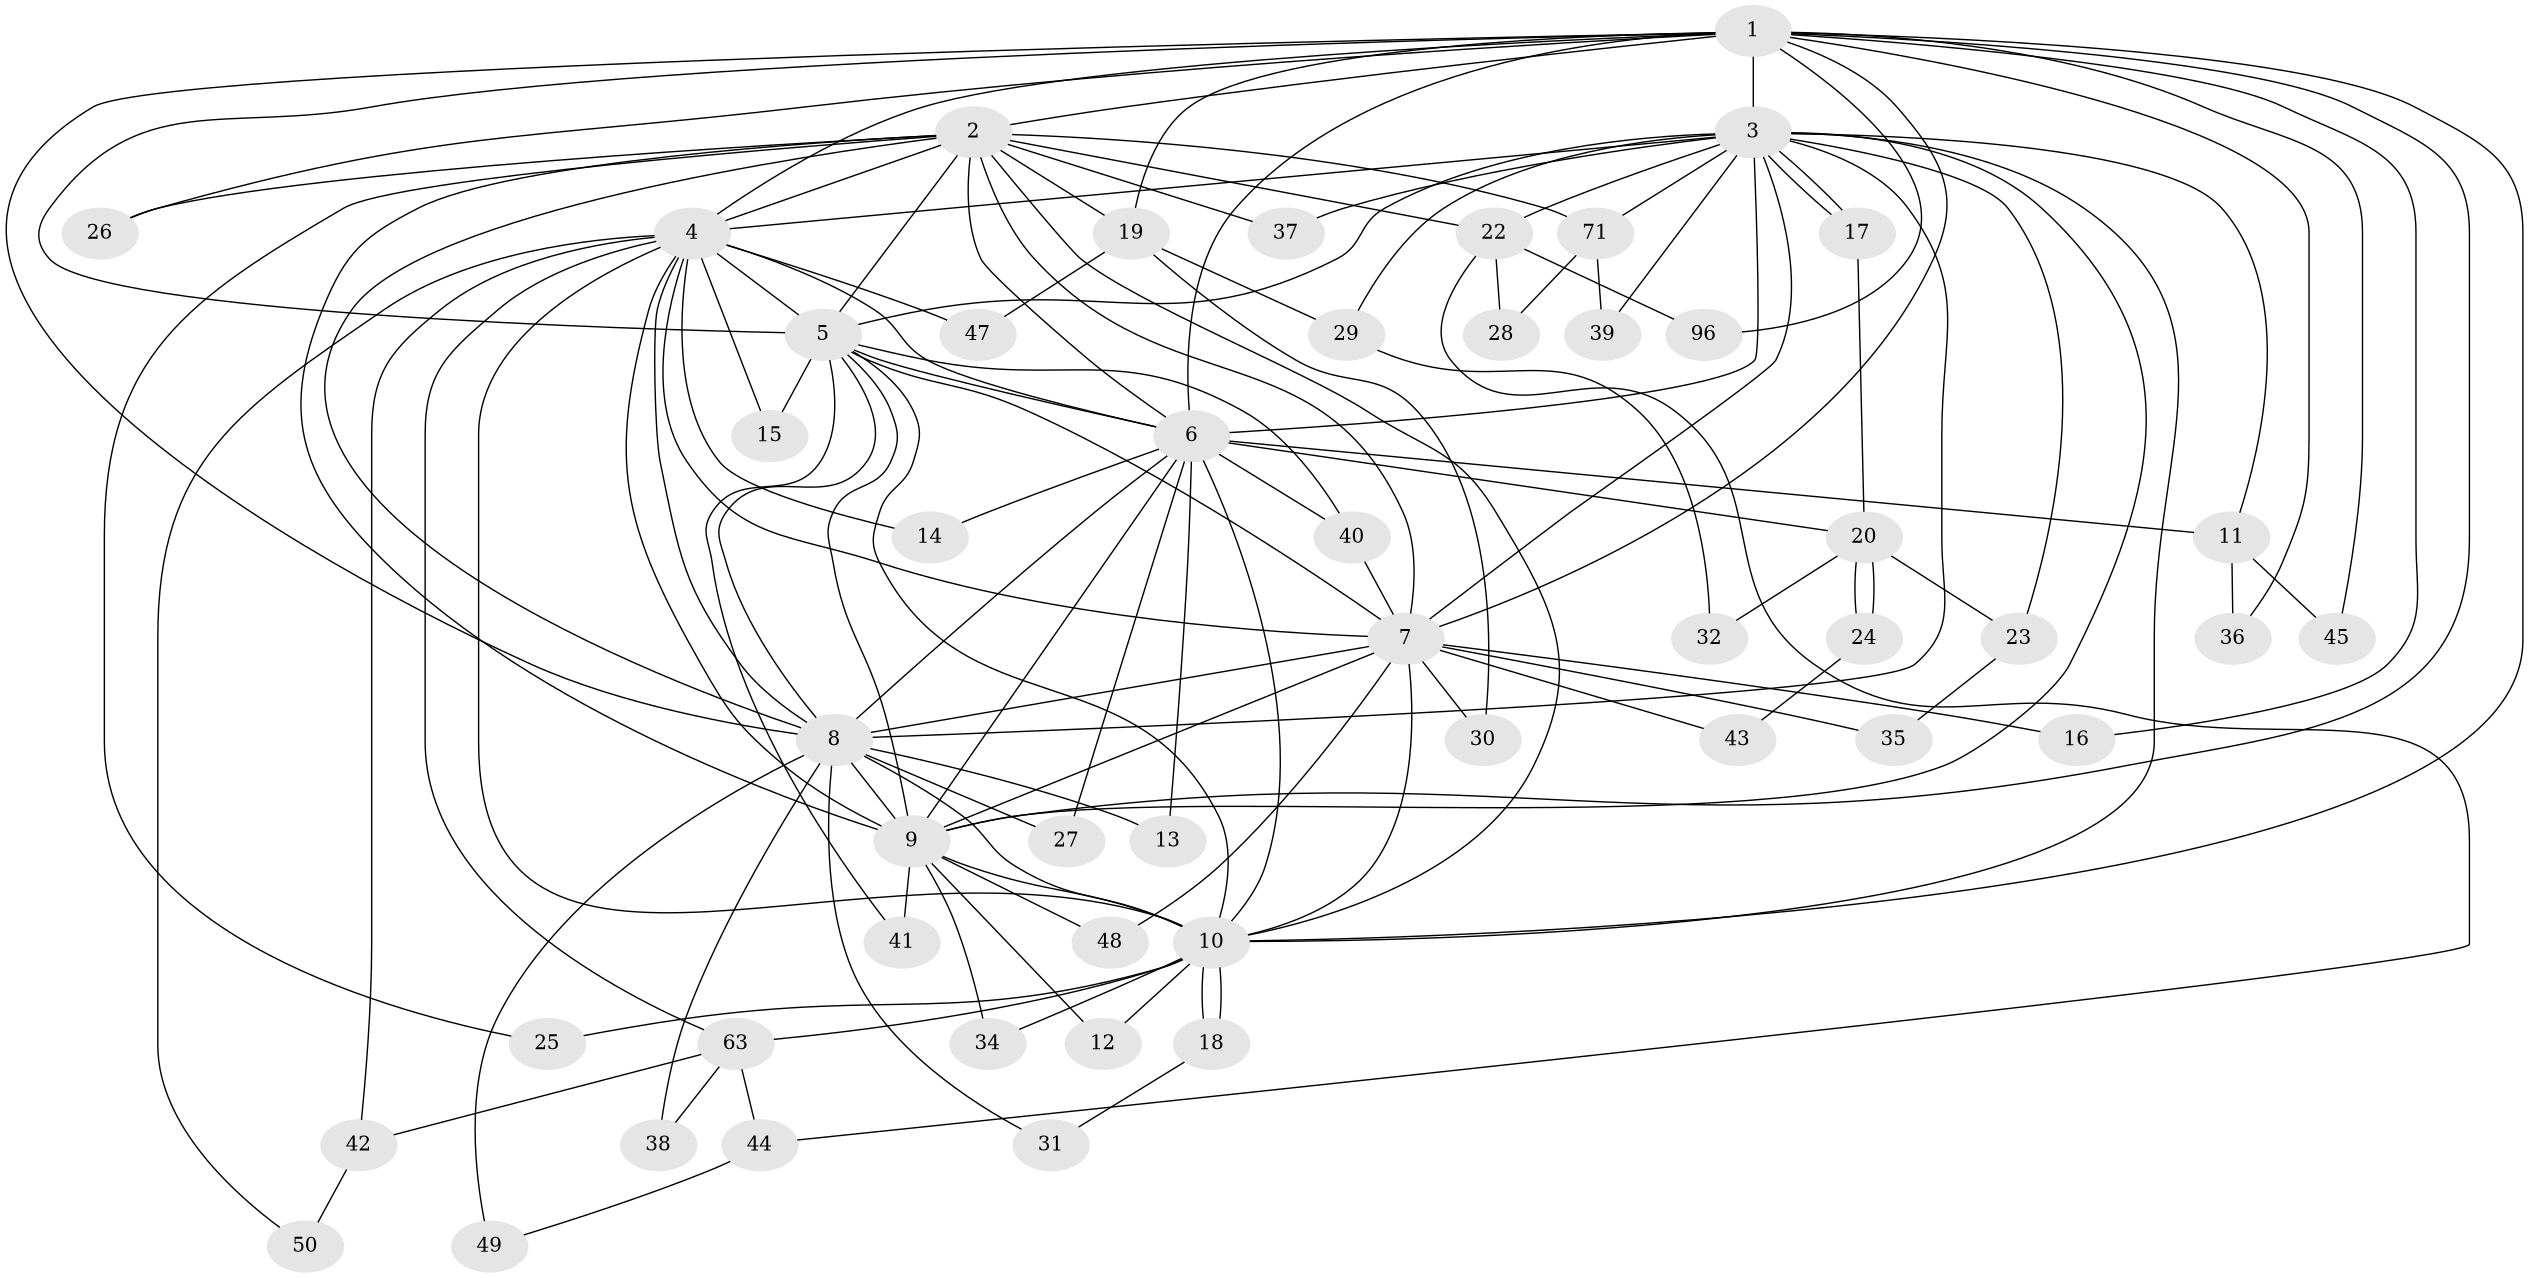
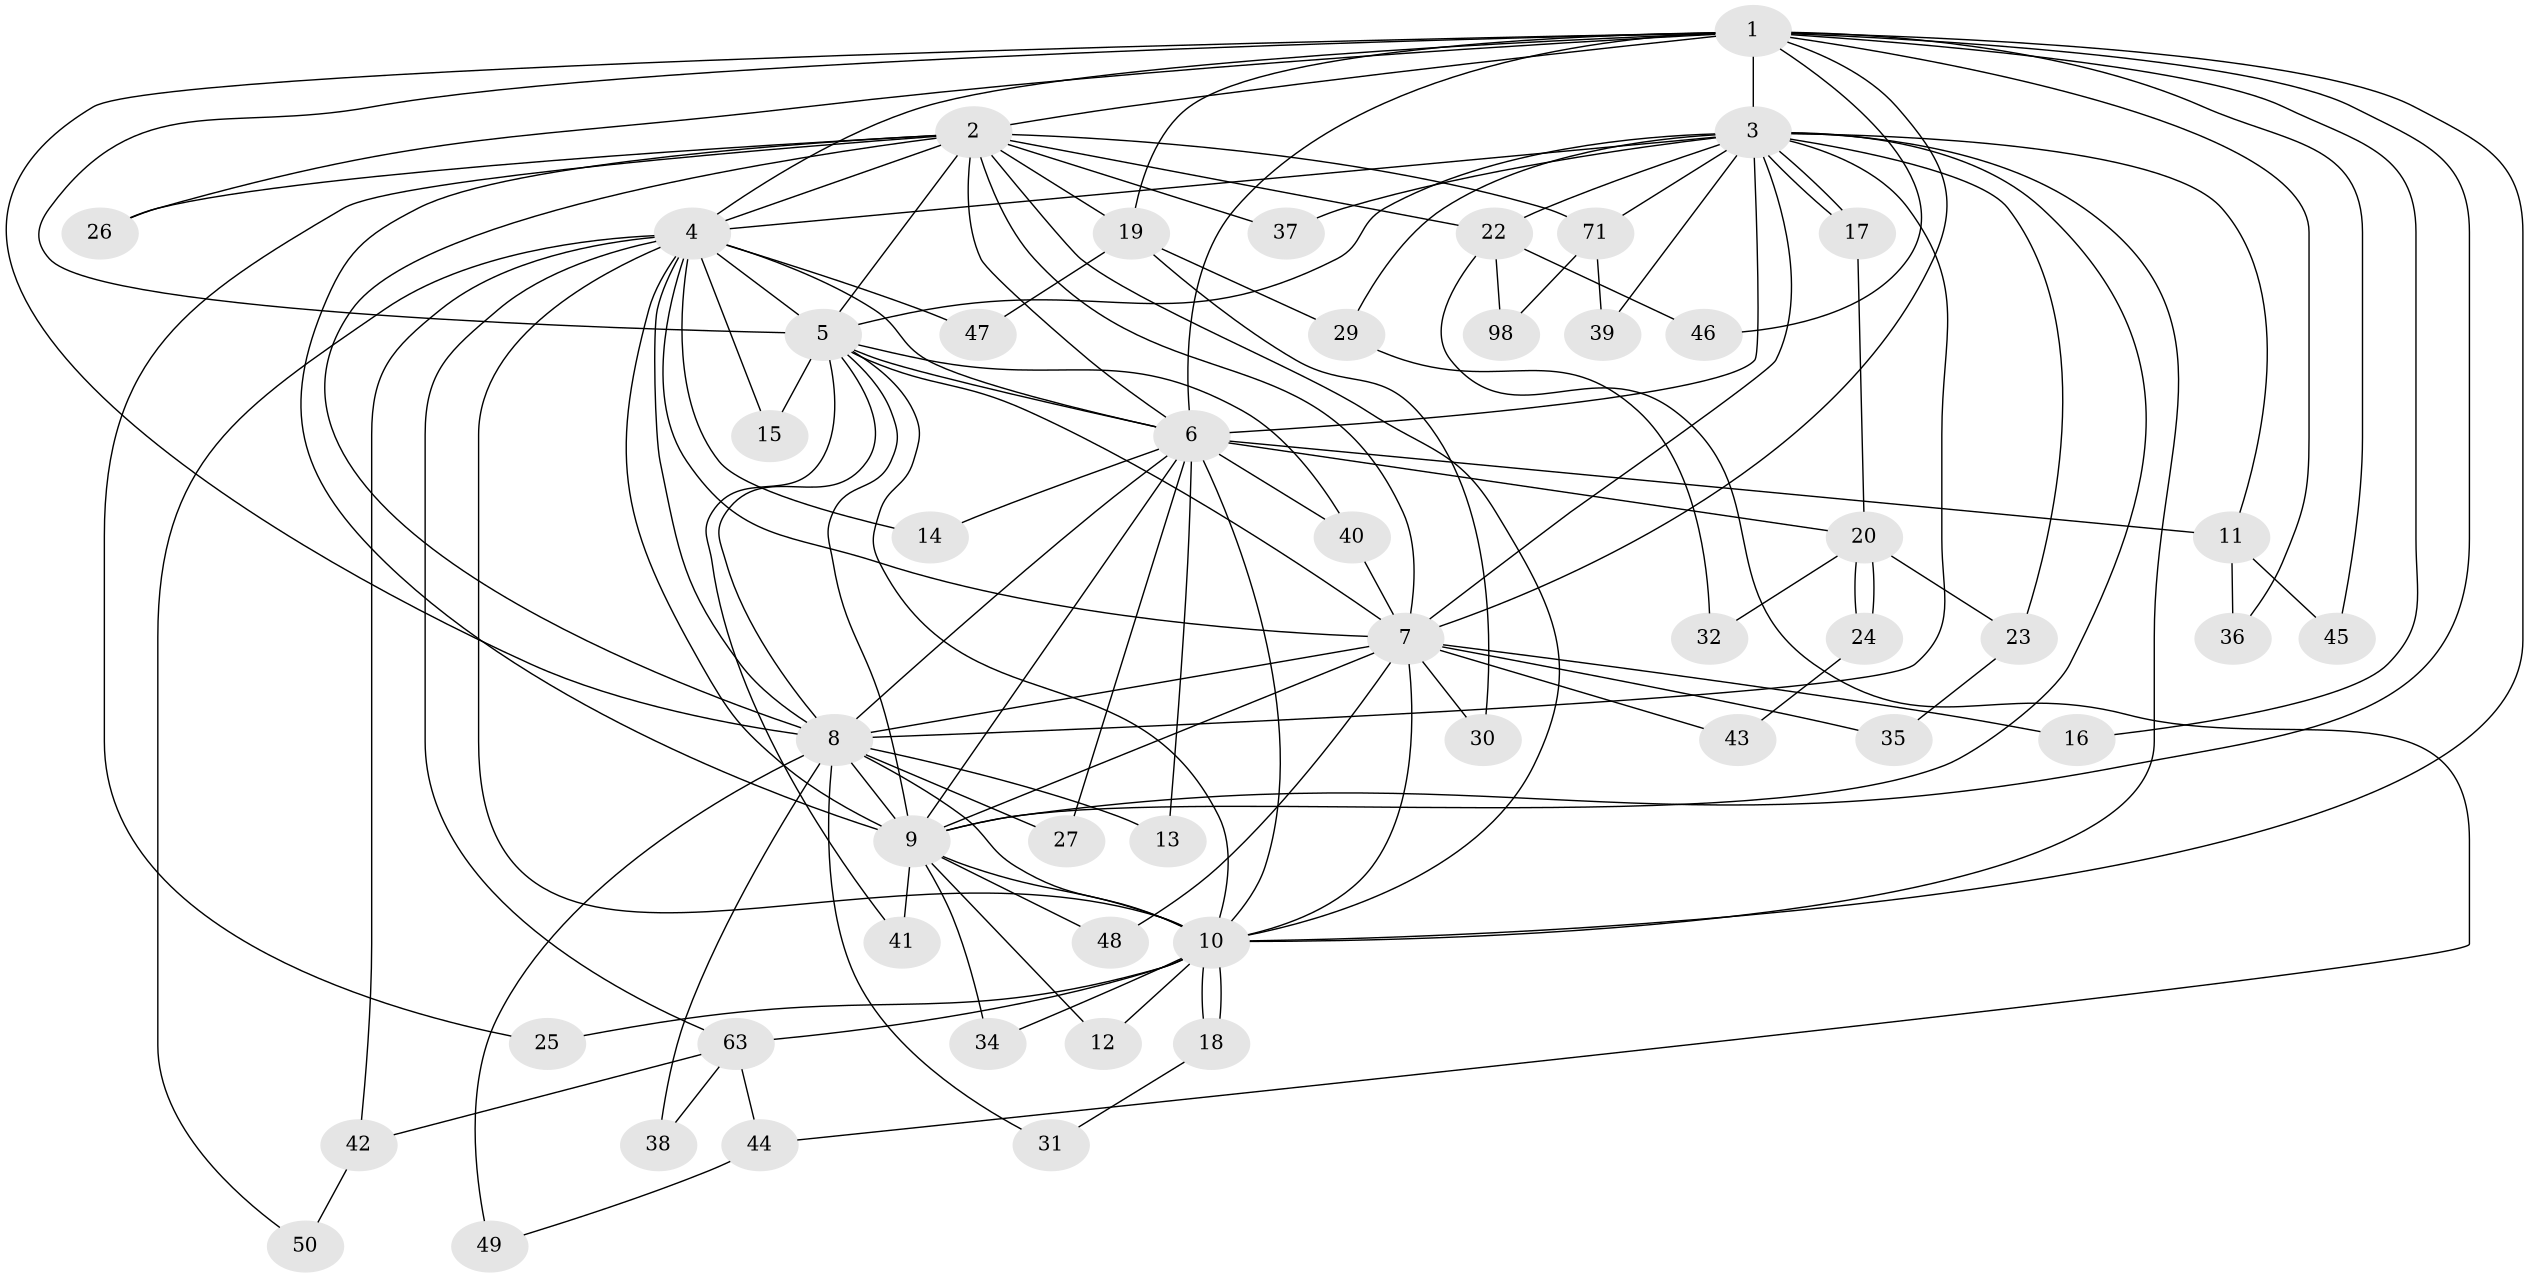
node "28": label "28" -> "98"
node "96": label "96" -> "46"
